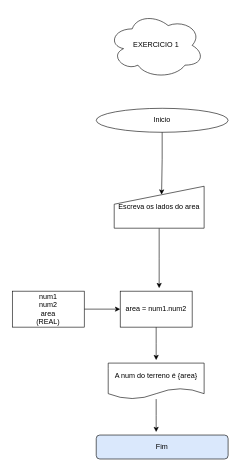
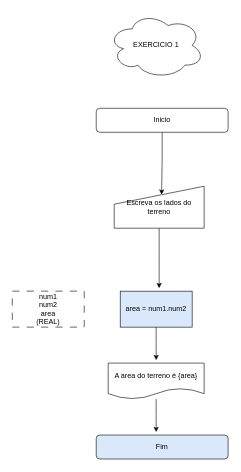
node "Inicio": shape ellipse -> rounded rectangle
node "Escreva os lados do area": label "Escreva os lados do area" -> "Escreva os lados do terreno"
node "num1 num2 area (REAL)": style solid -> dashed
edge "num1 num2 area (REAL)" -> "area = num1.num2": removed
node "area = num1.num2": fillcolor #ffffff -> #dae8fc
node "A num do terreno é {area}": label "A num do terreno é {area}" -> "A area do terreno é {area}"
